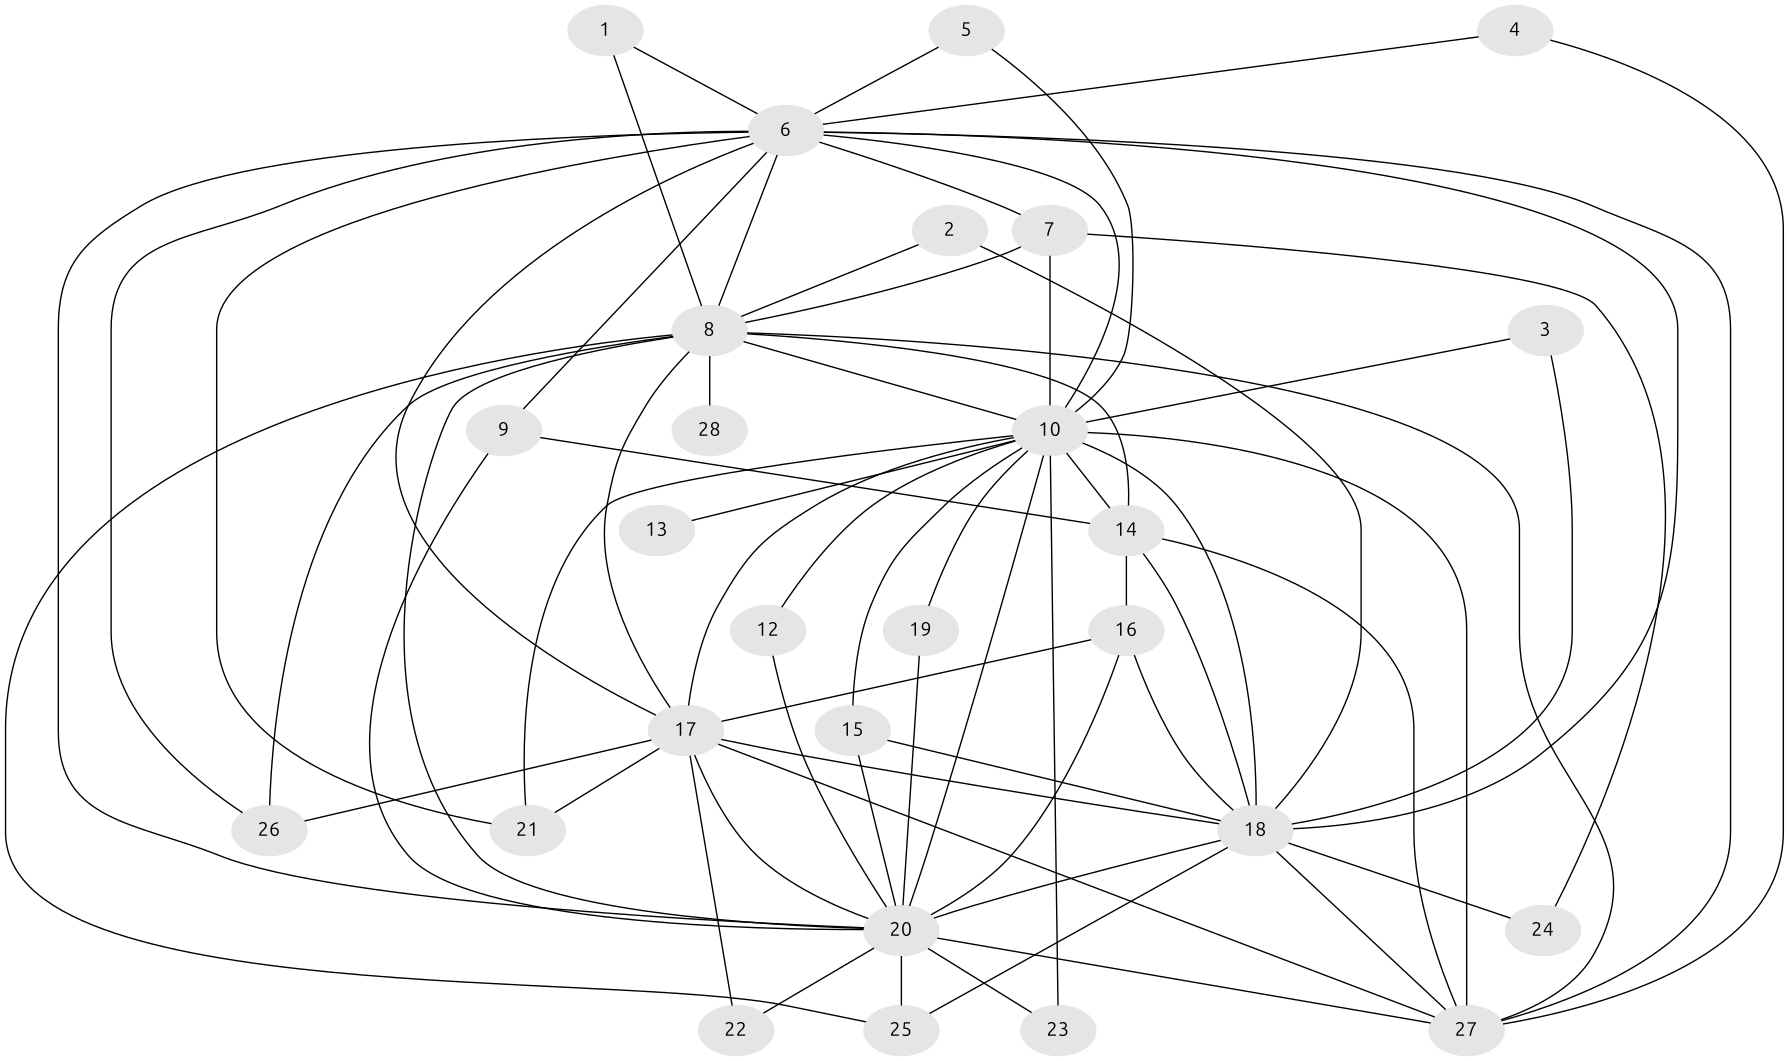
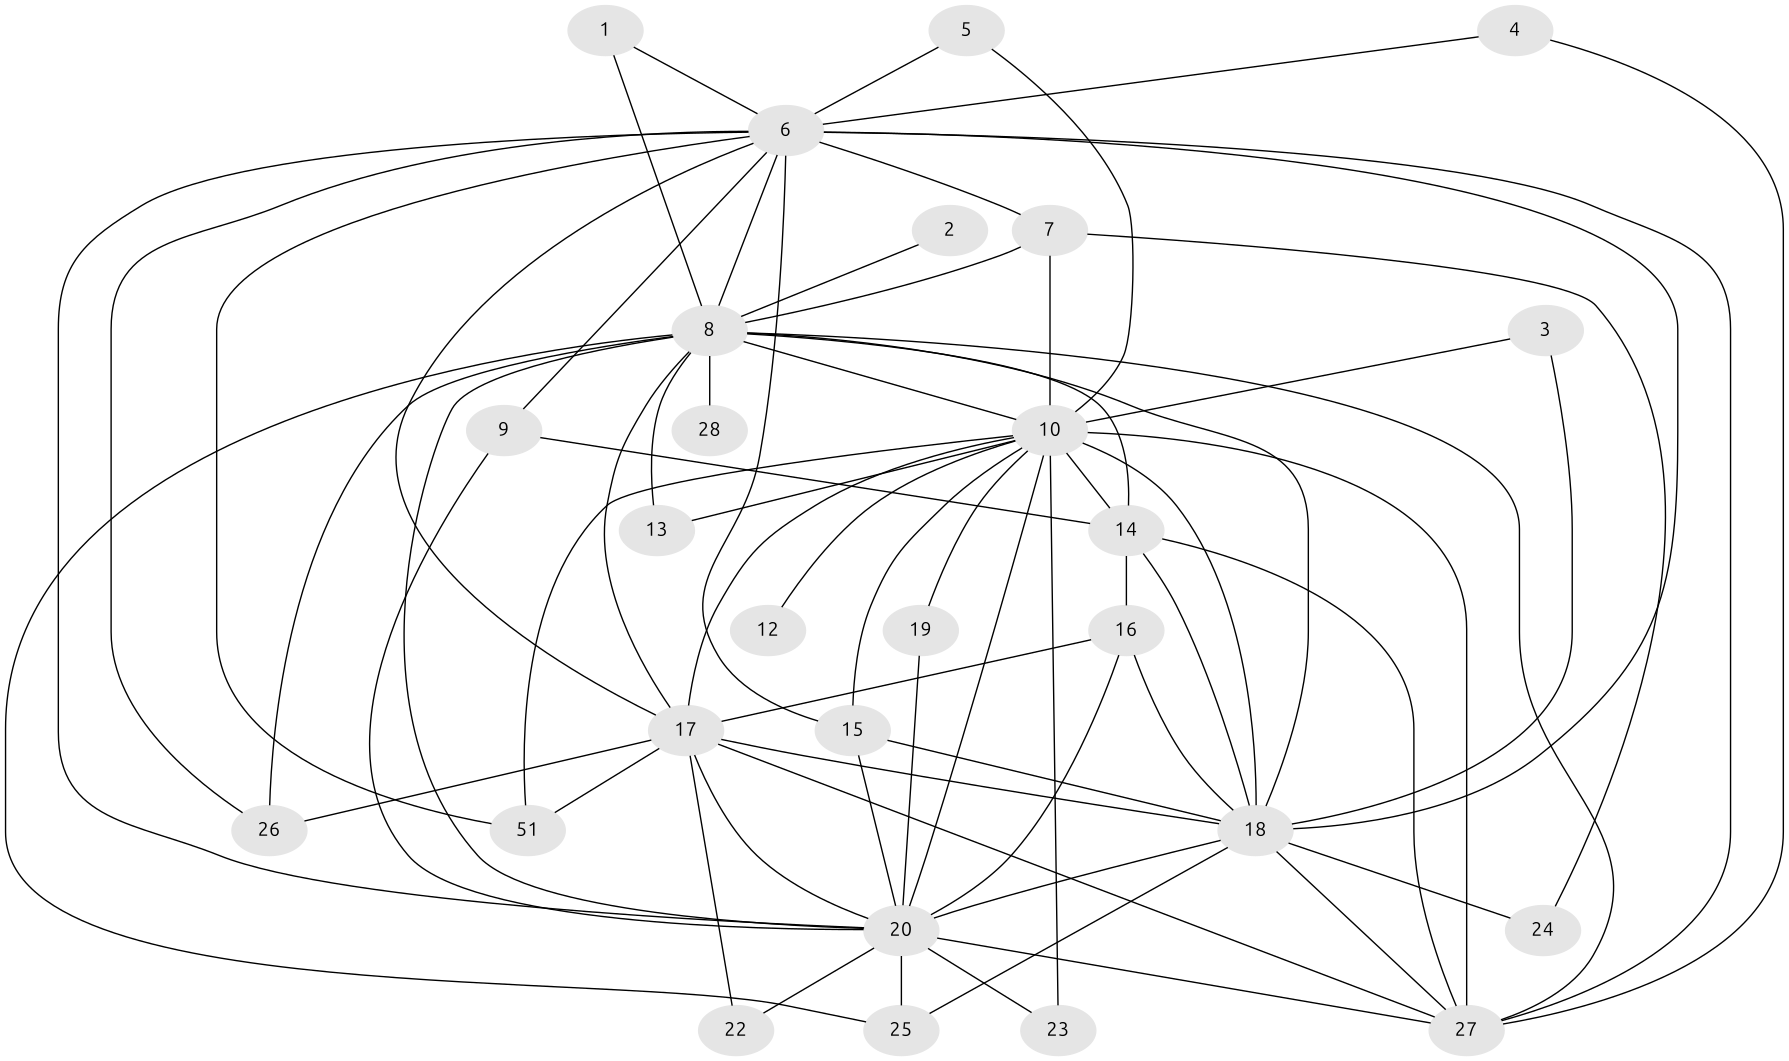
edge "6" -- "10": now "6" -- "15"
edge "8" -- "13": added
edge "2" -- "18": now "8" -- "18"
edge "12" -- "20": removed
node "21": label "21" -> "51"
